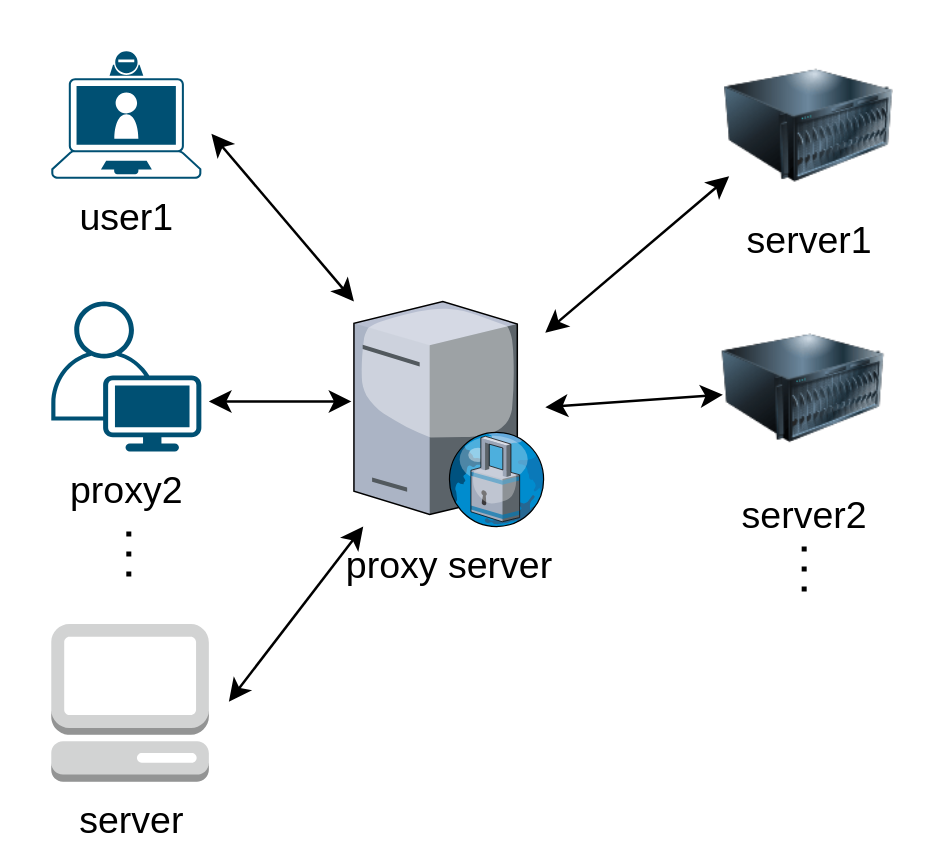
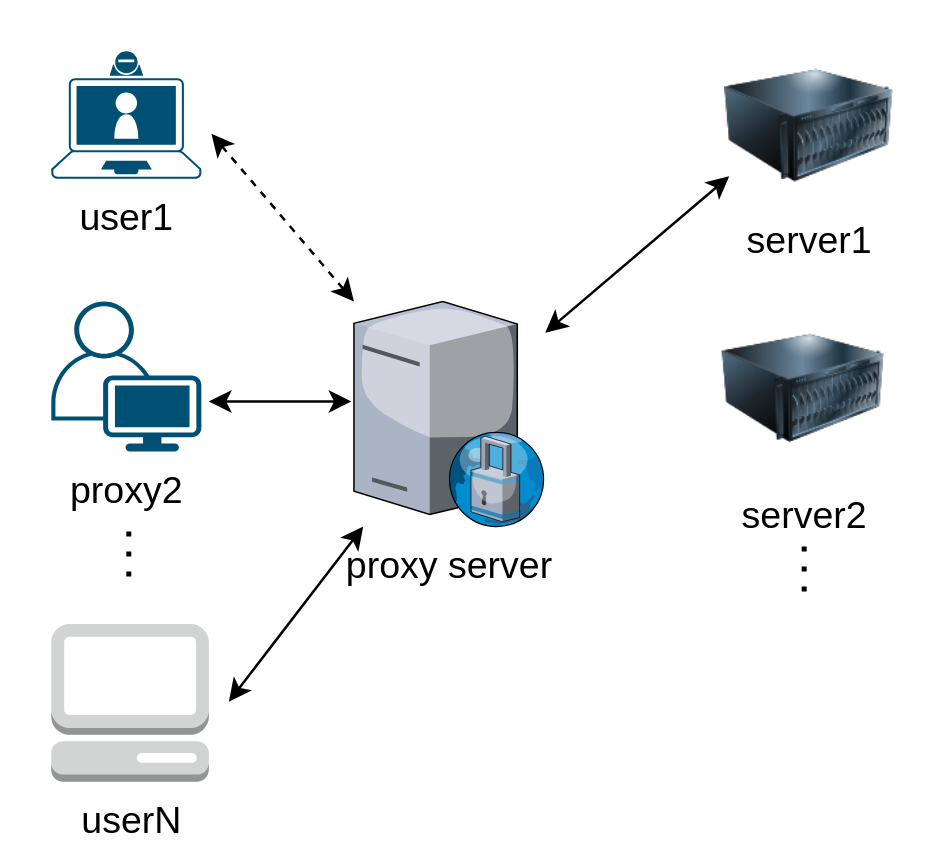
edge "user1" -- "proxy server": style solid -> dashed
edge "server2" -- "proxy server": removed
node "server": label "server" -> "userN"
